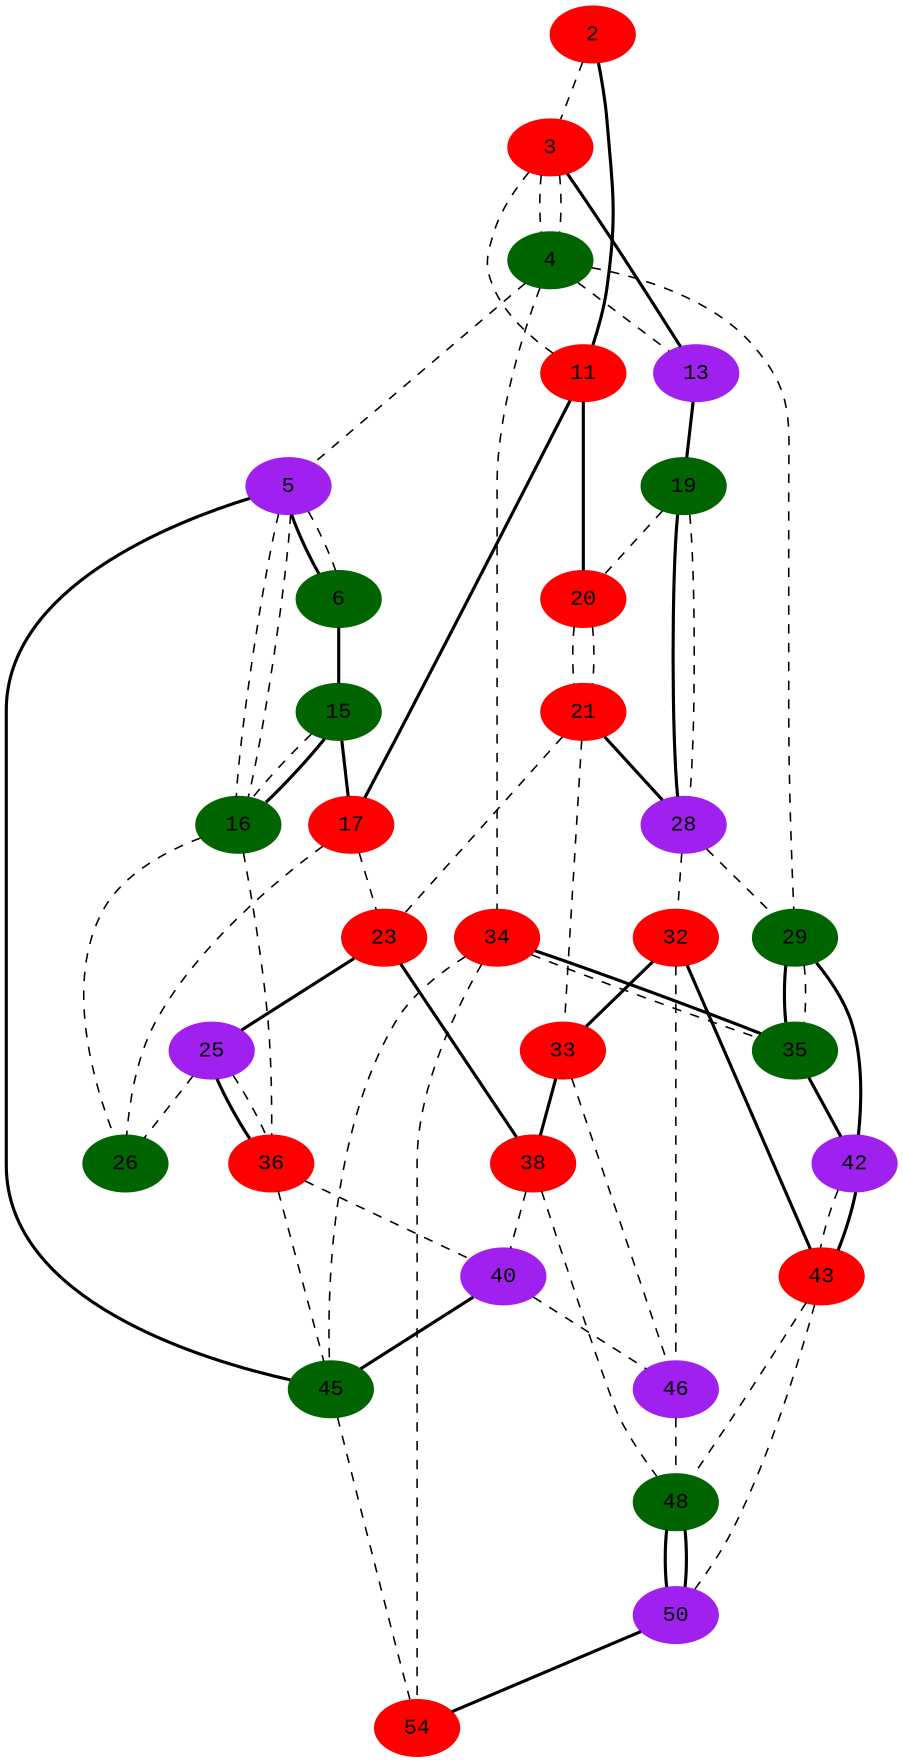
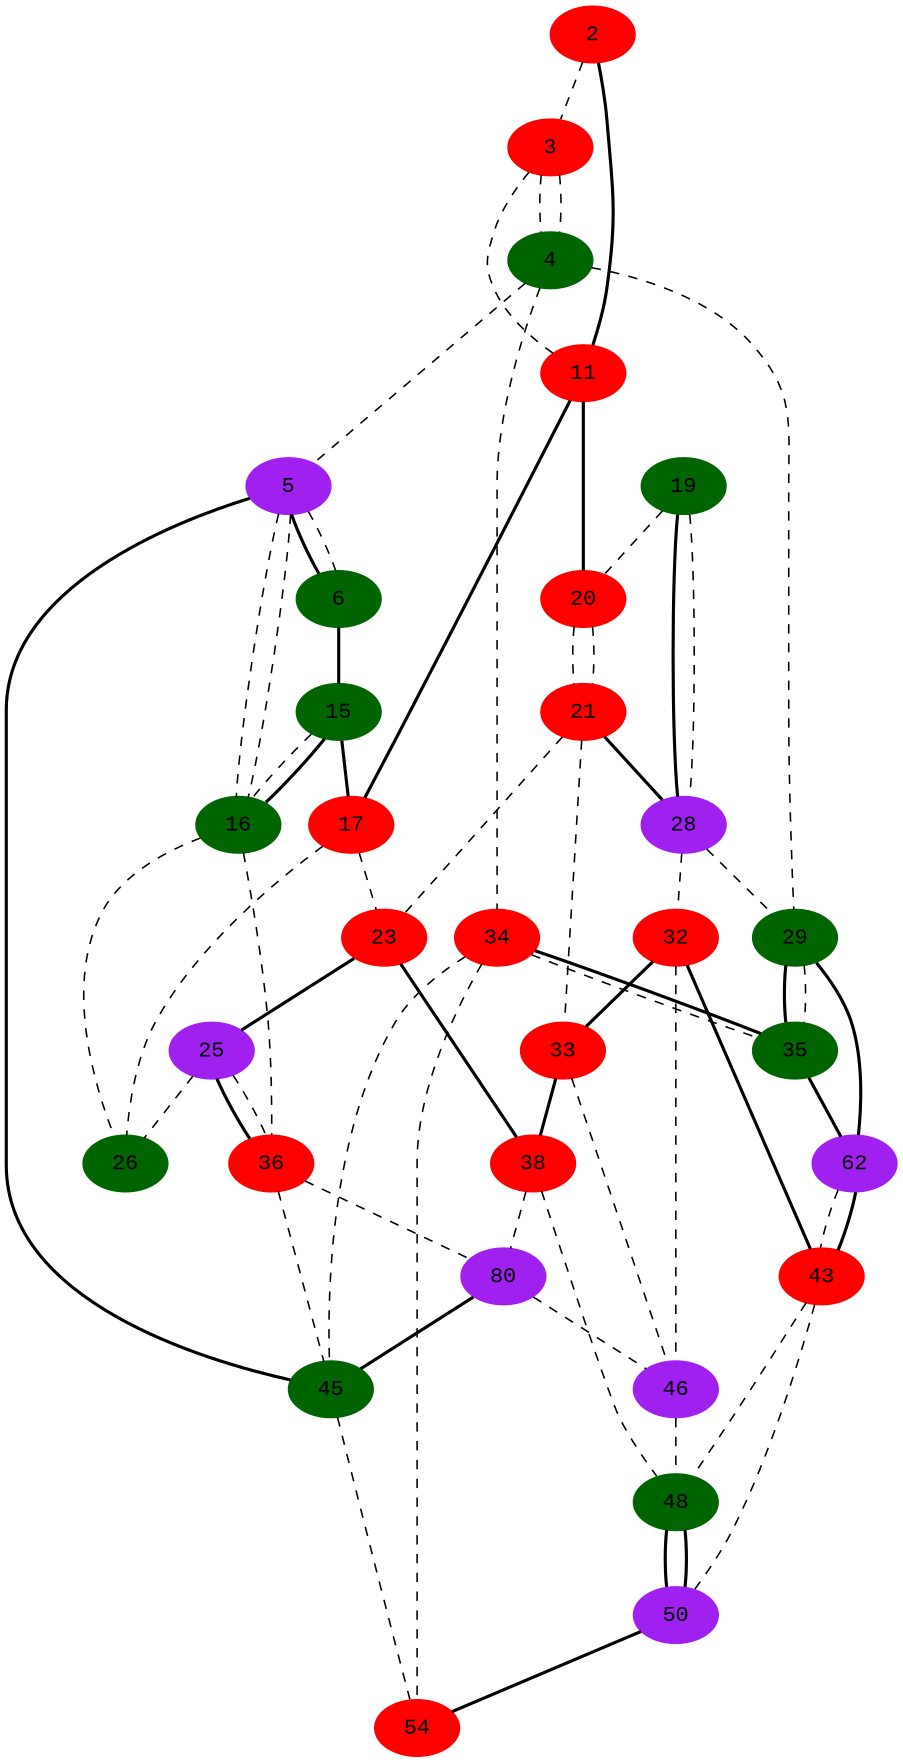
node "13": removed
node "42": label "42" -> "62"
node "40": label "40" -> "80"
